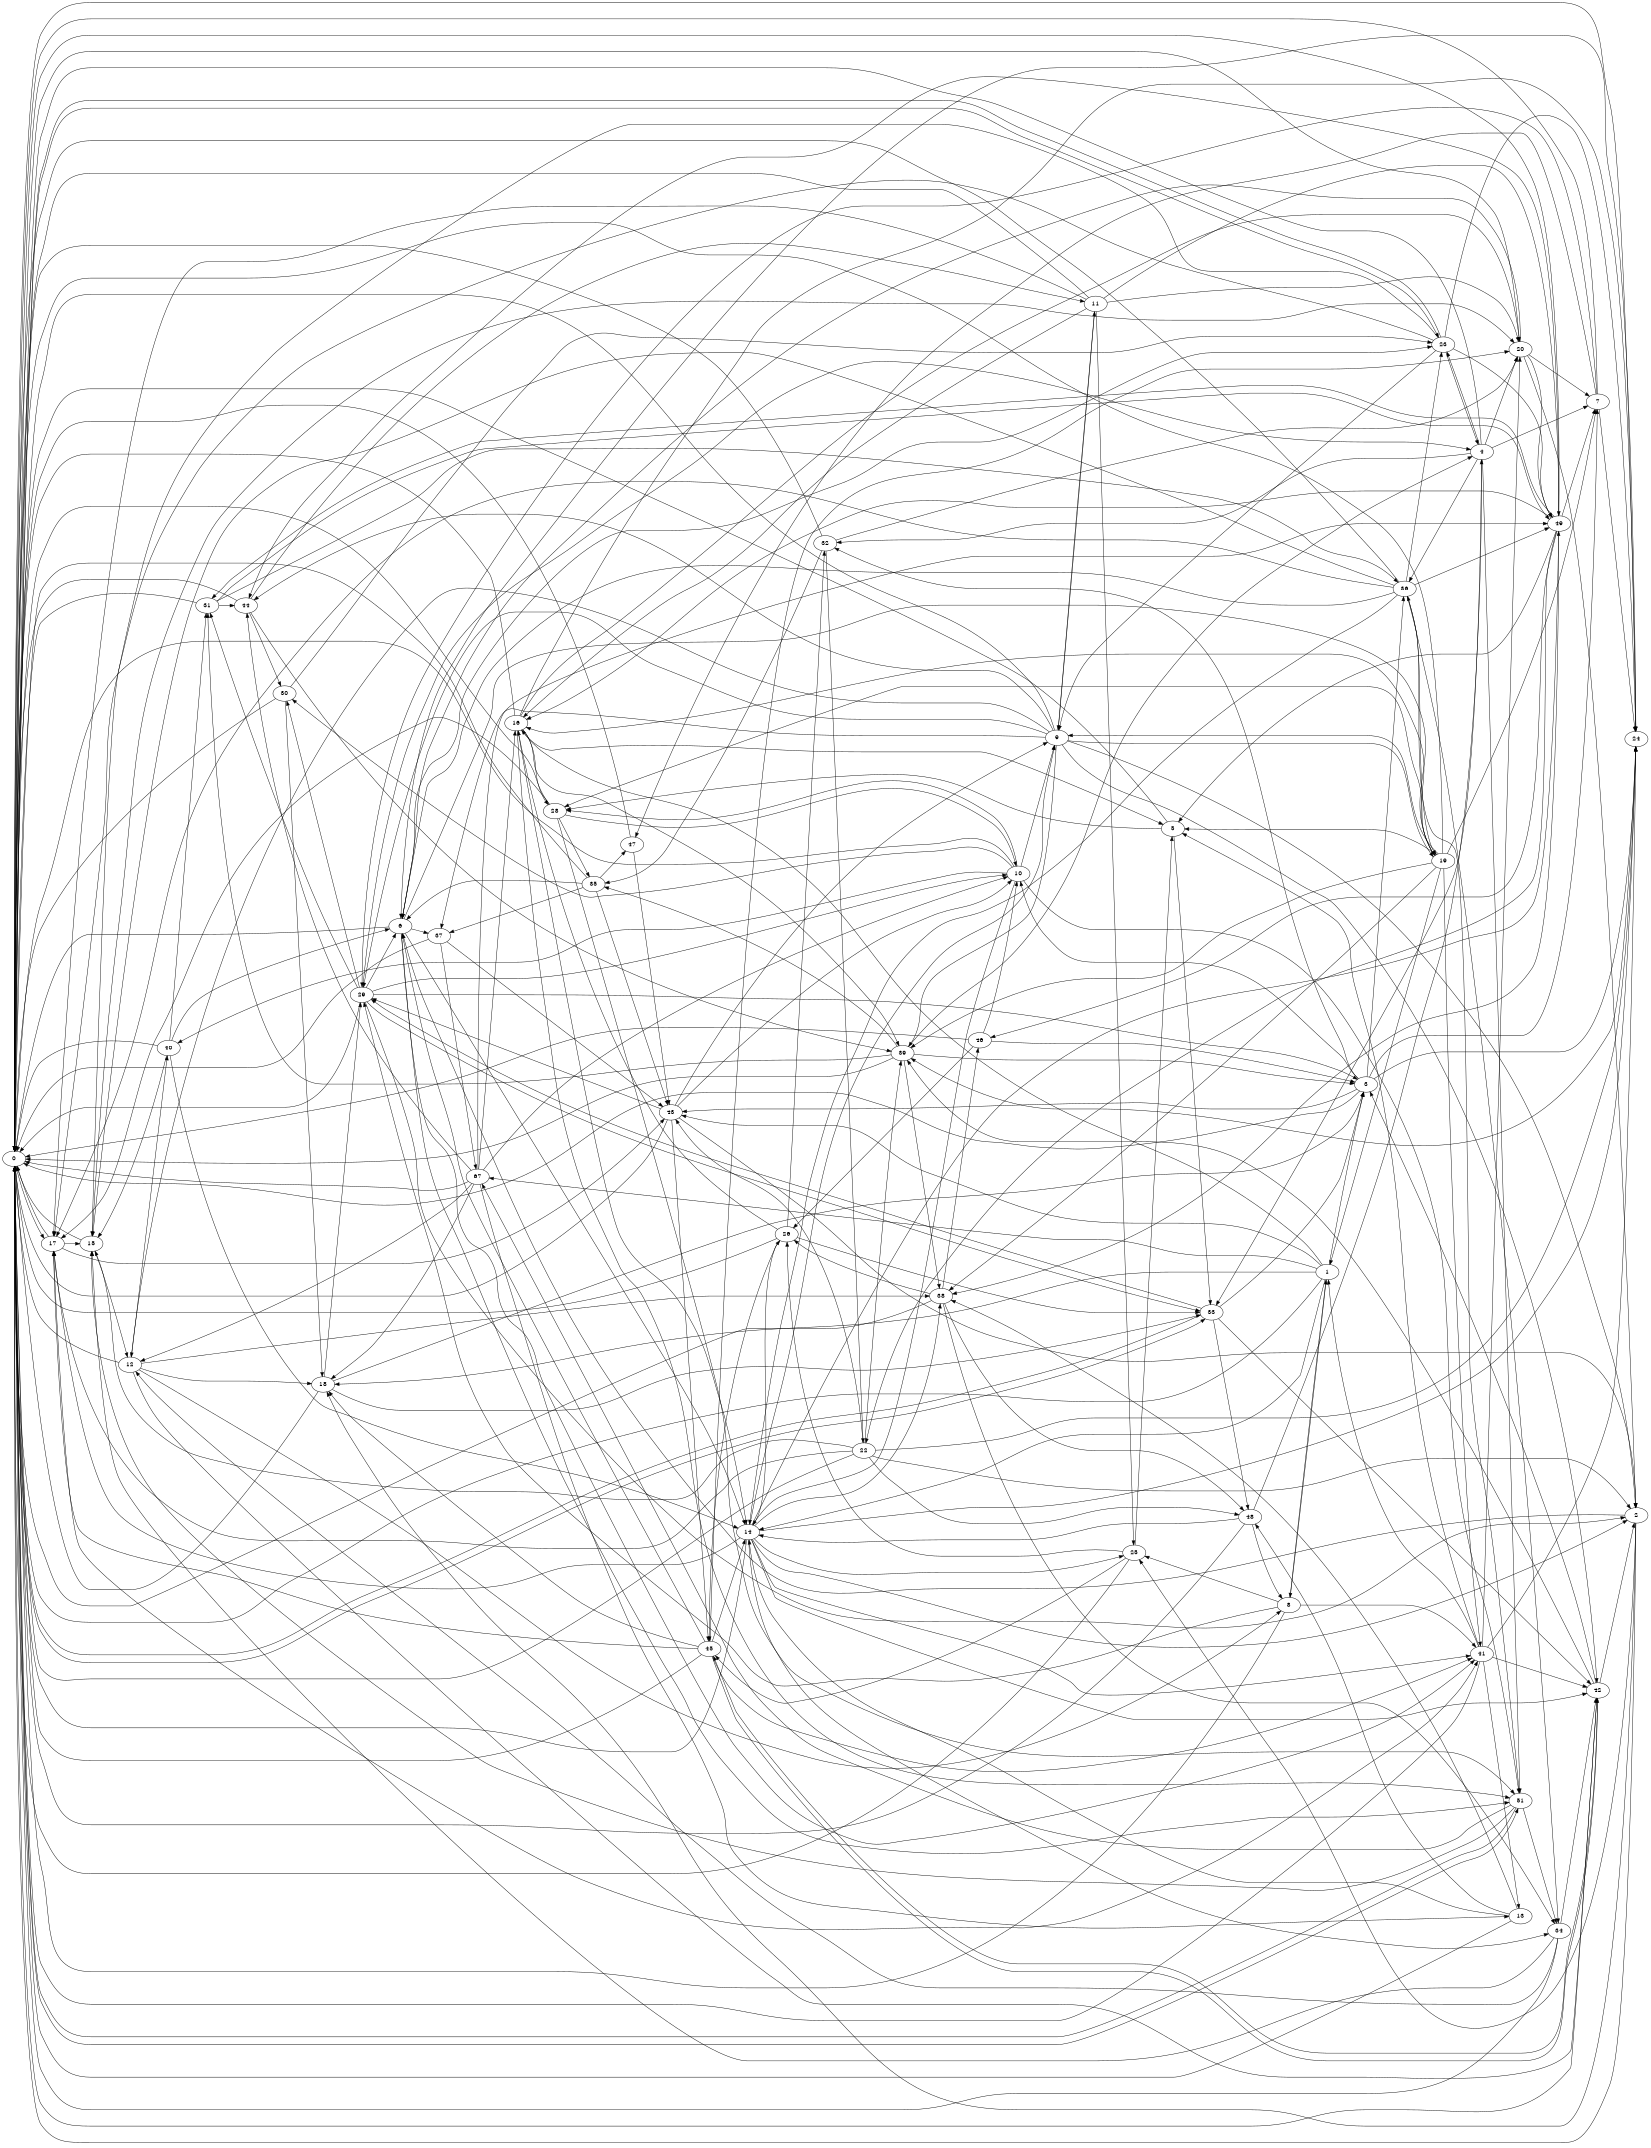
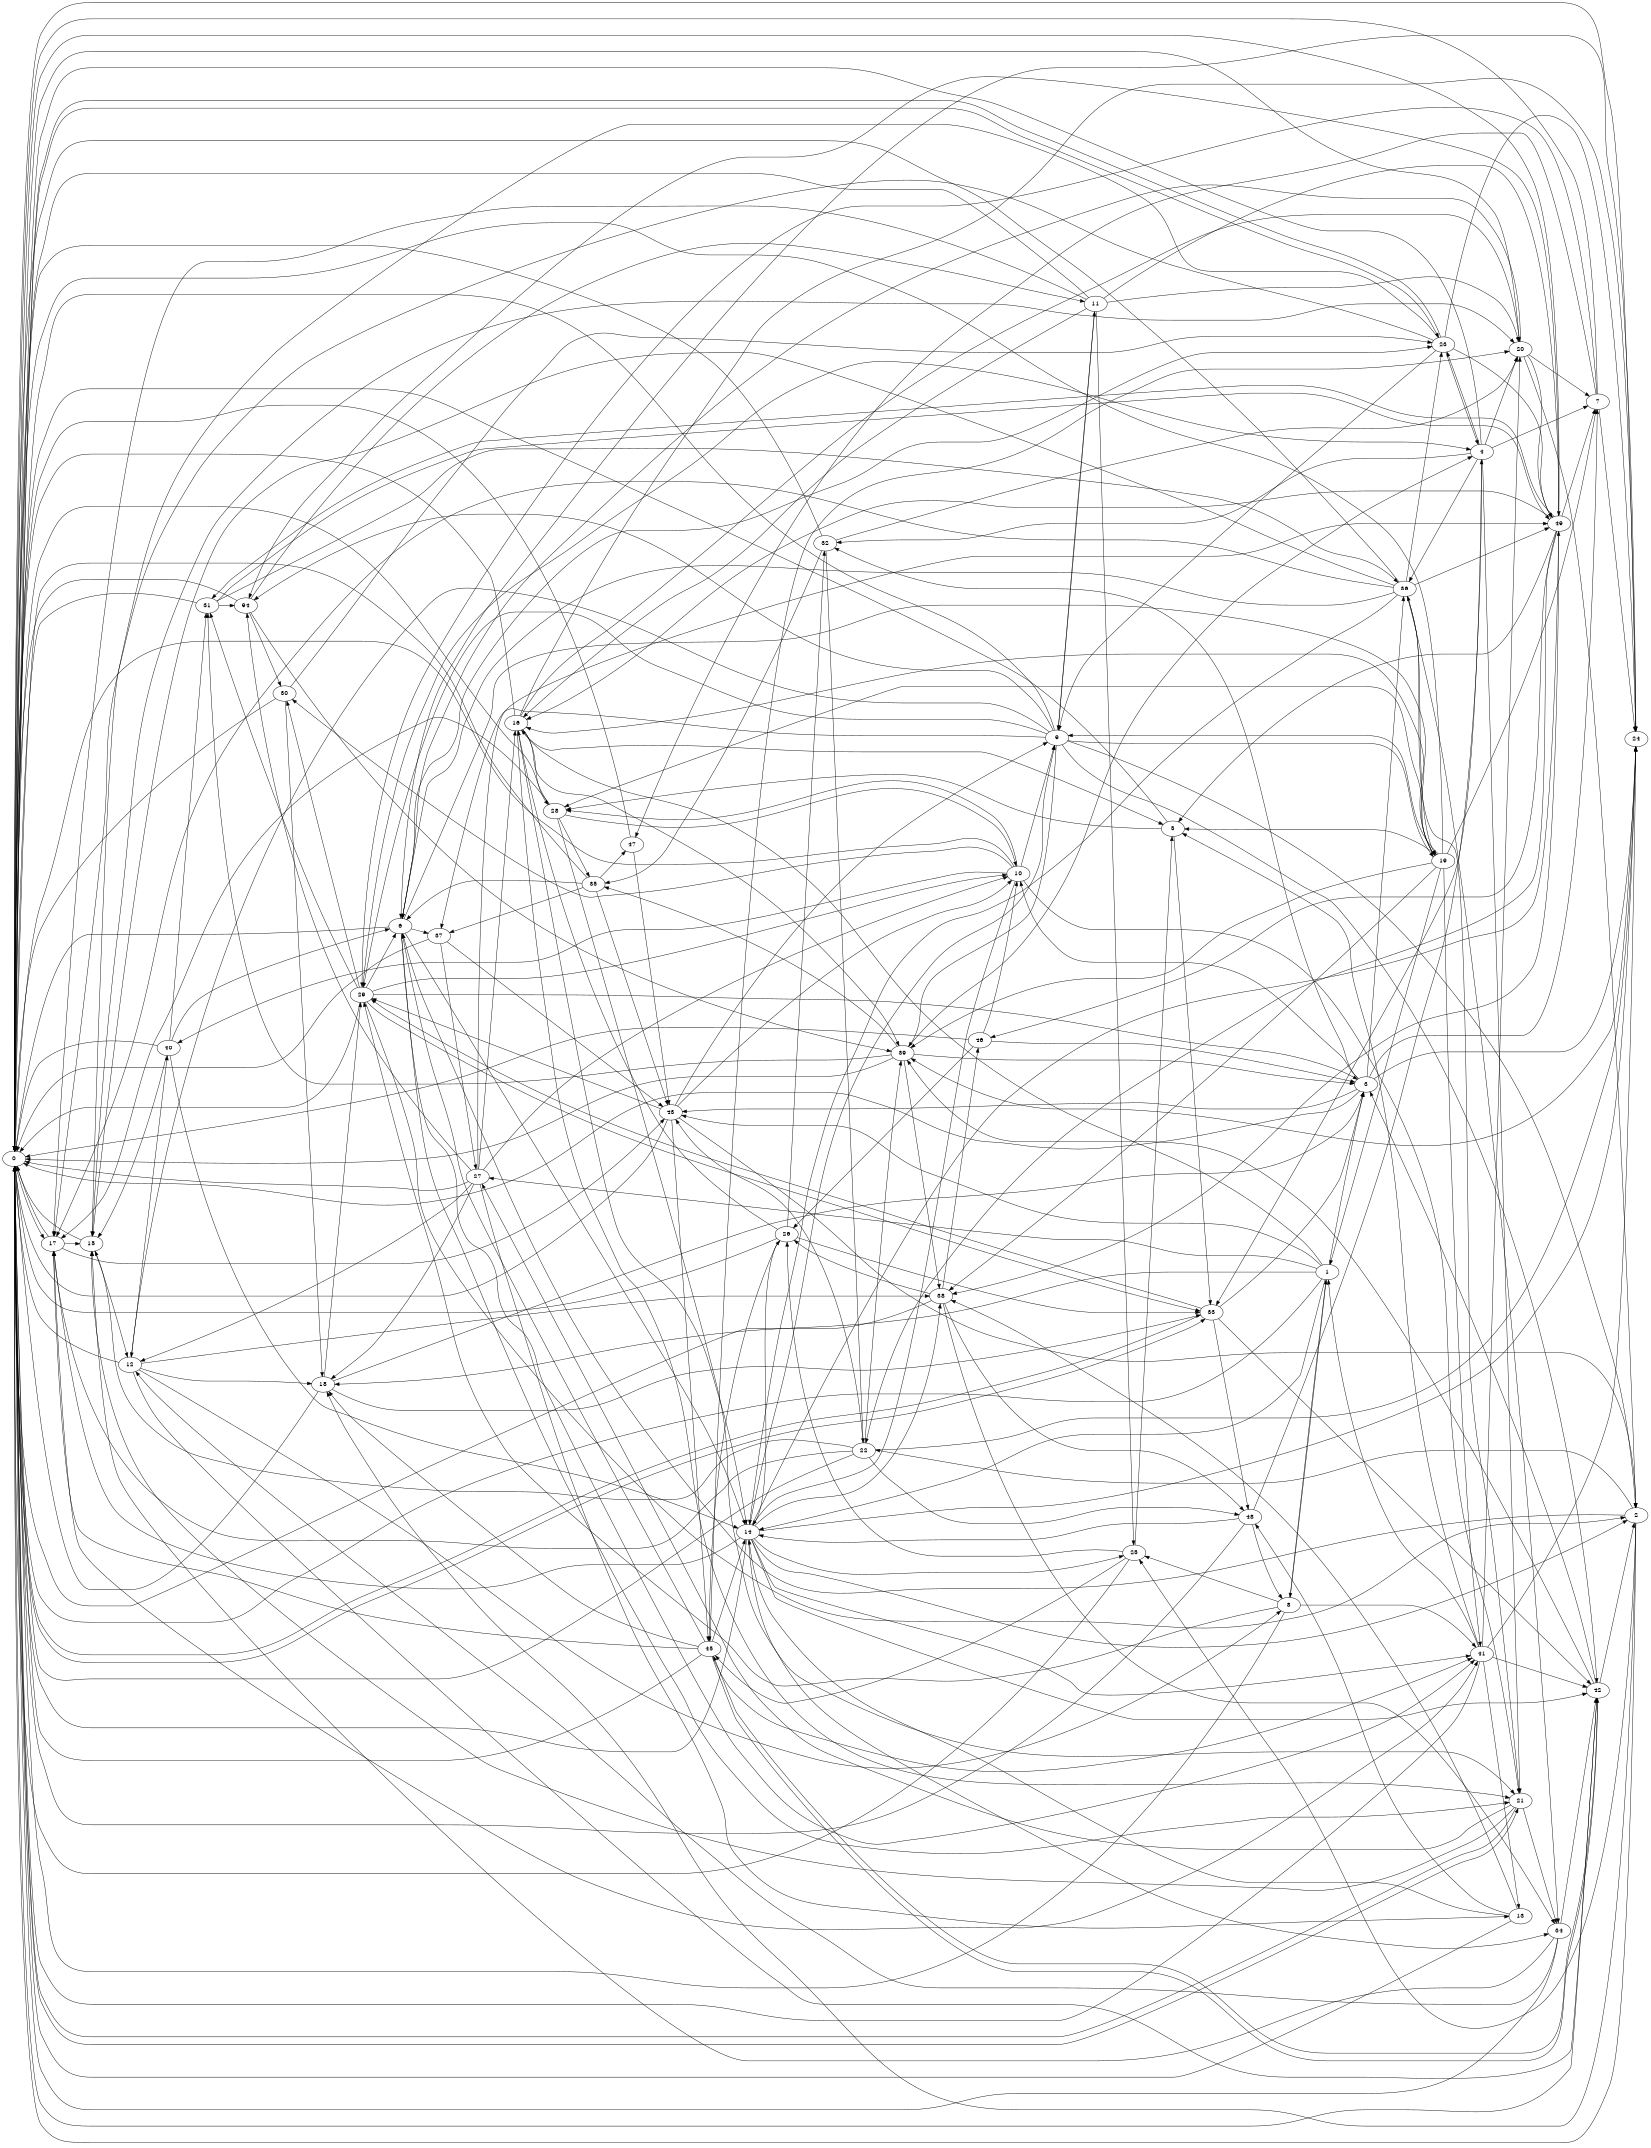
node "44": label "44" -> "94"
node "67": label "67" -> "27"
edge "22" -> "2": reversed
node "51": label "51" -> "21"
